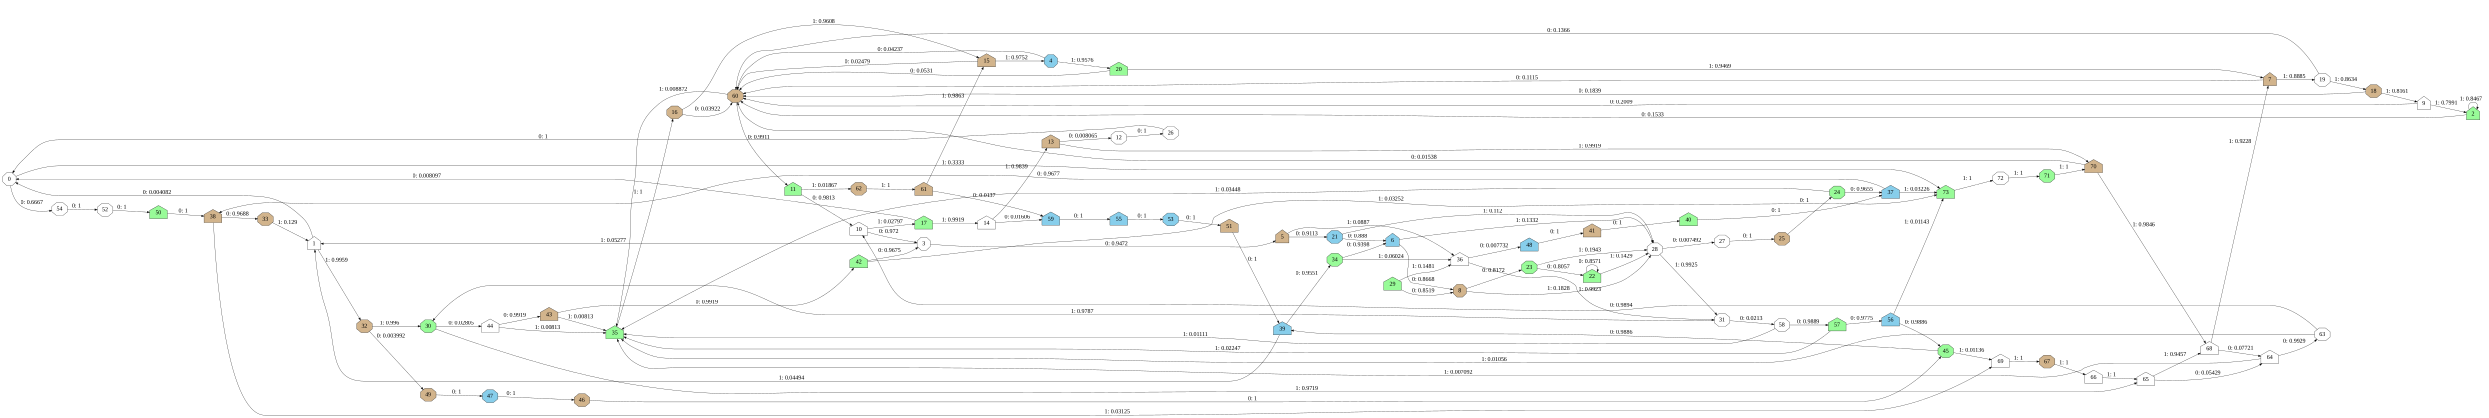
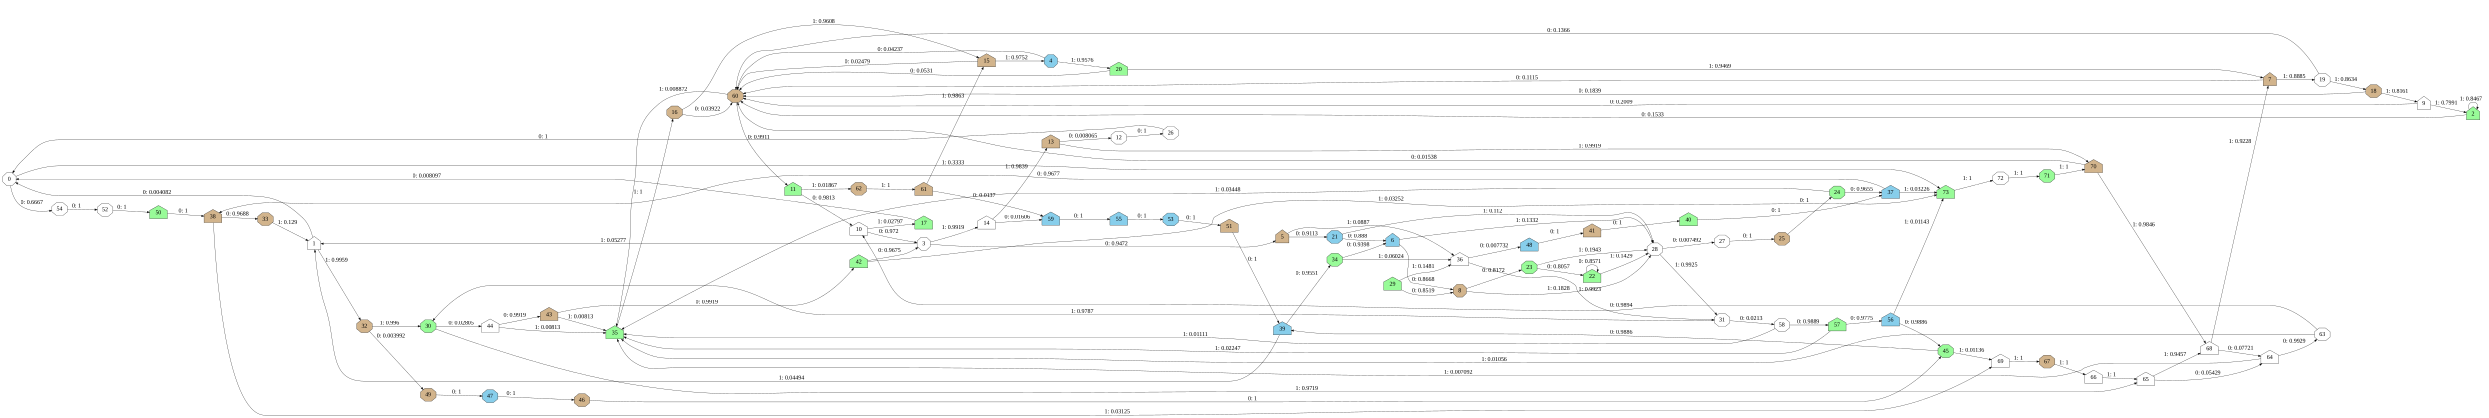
edge "17" -> "14": now "3" -> "14"
